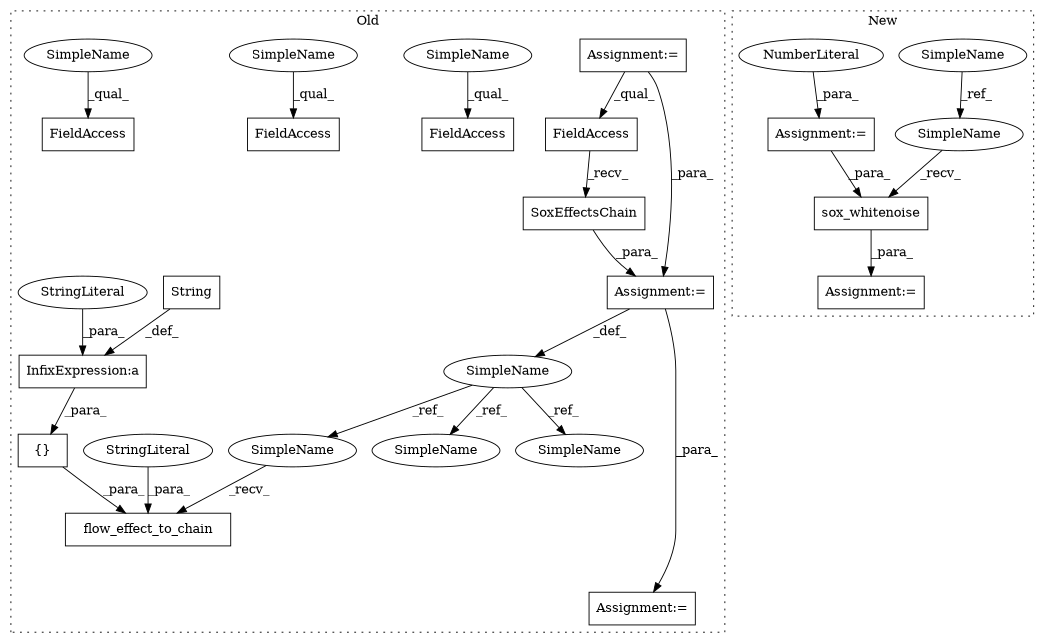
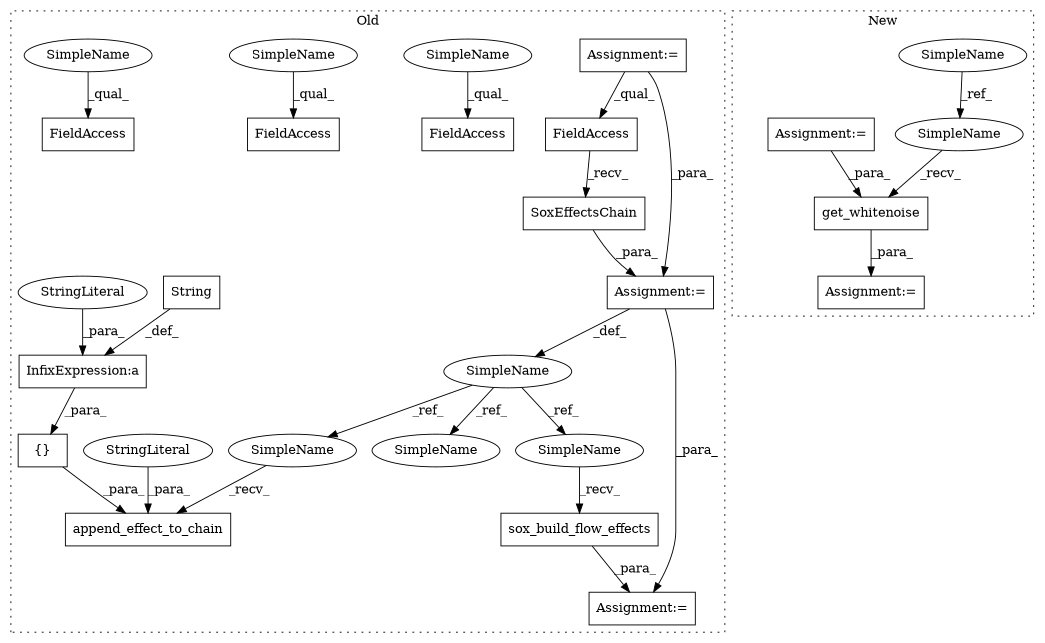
node "NumberLiteral": removed
node "sox_whitenoise": label "sox_whitenoise" -> "get_whitenoise"
node "flow_effect_to_chain": label "flow_effect_to_chain" -> "append_effect_to_chain"
node "sox_build_flow_effects": added
